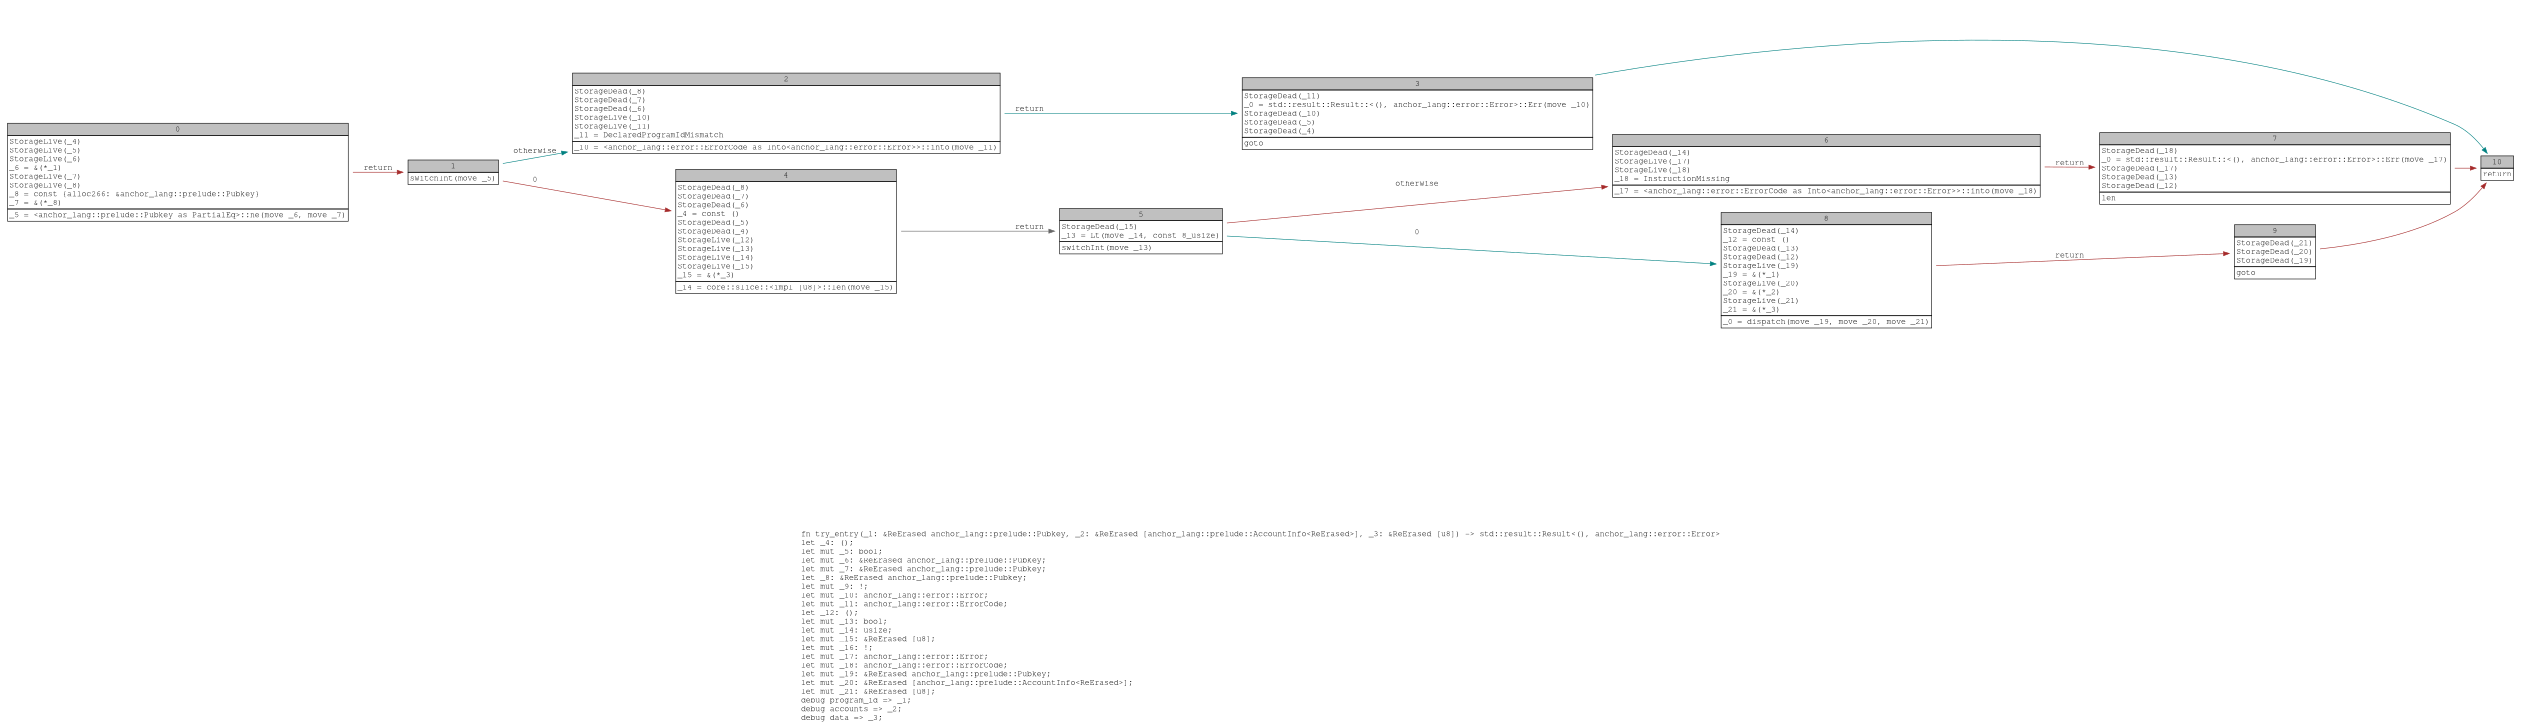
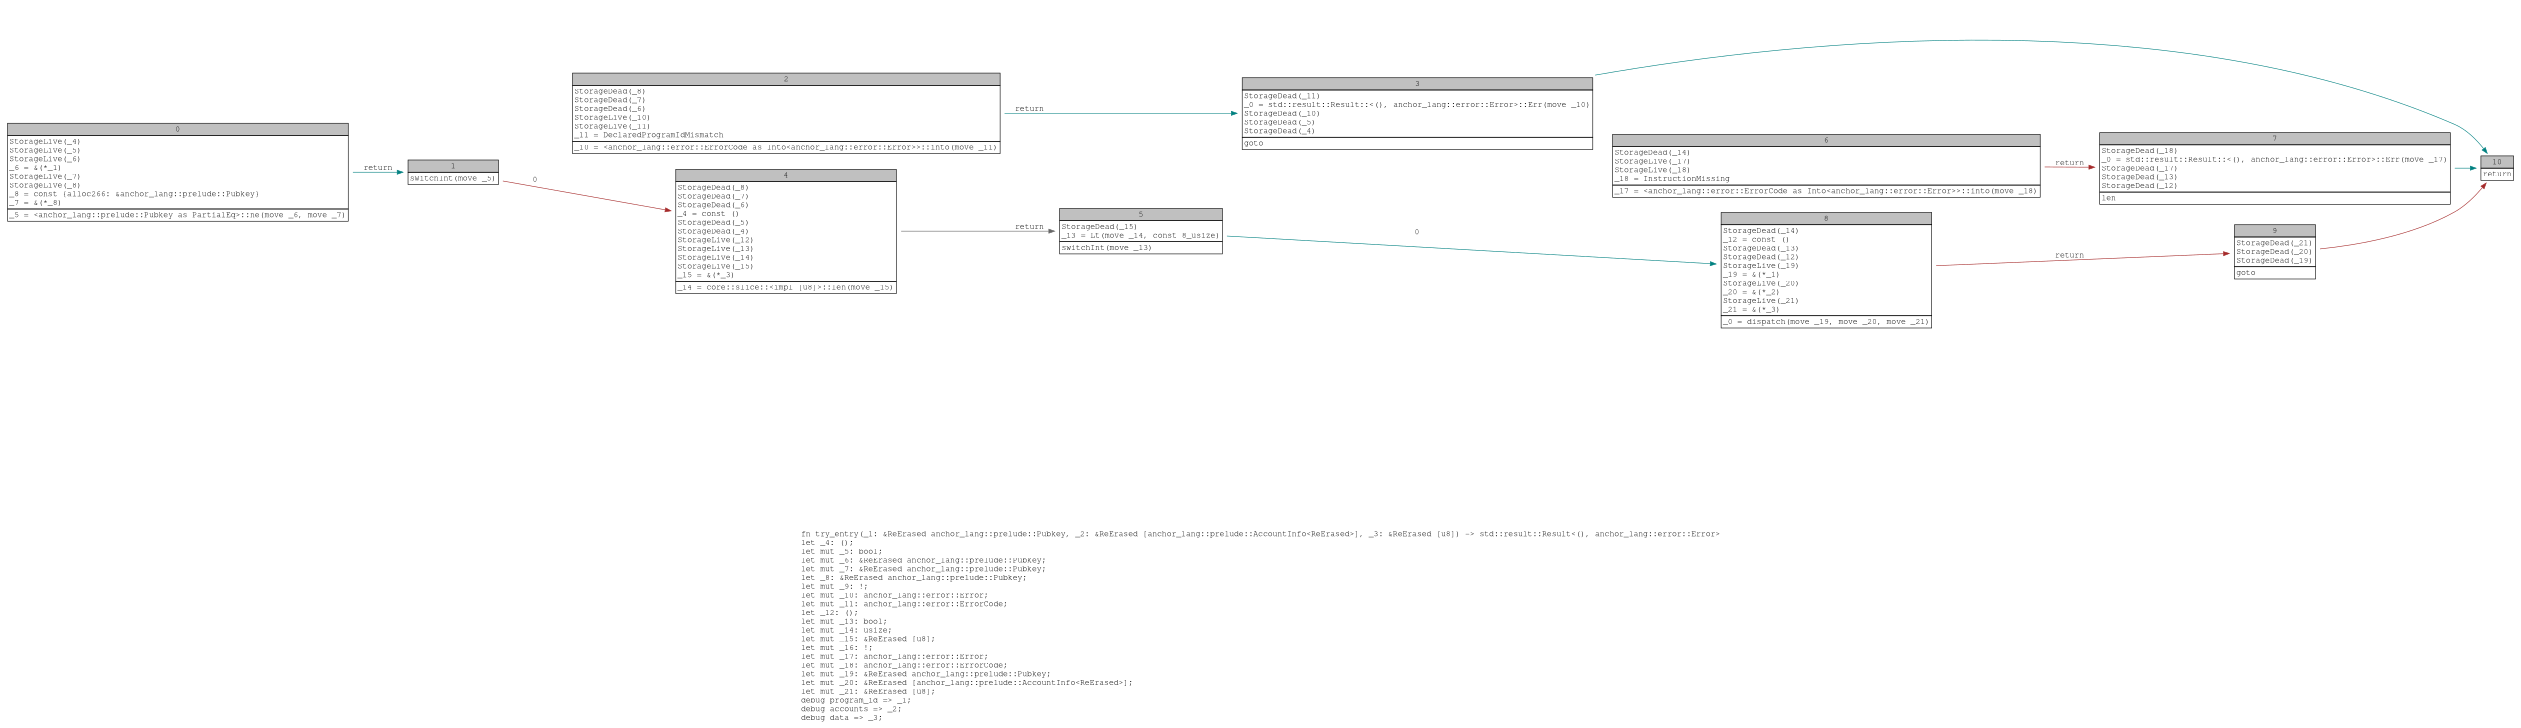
edge "1" -> "2": removed, label "otherwise"
edge "7" -> "10": color brown -> teal
edge "0" -> "1": color brown -> teal
edge "5" -> "6": removed, label "otherwise"
